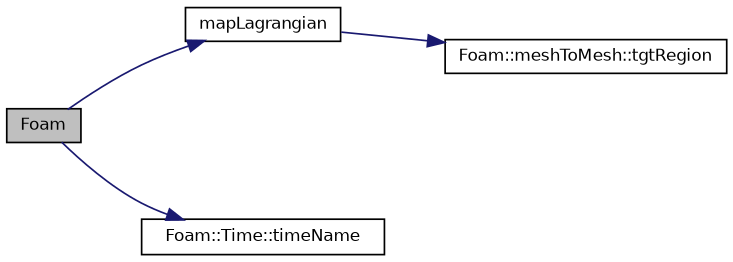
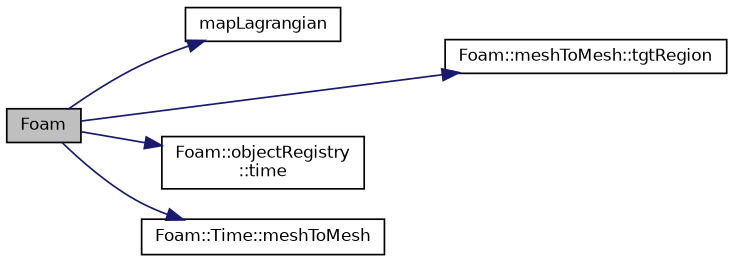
edge "mapLagrangian" -> "Foam::meshToMesh::tgtRegion": now "Foam" -> "Foam::meshToMesh::tgtRegion"
node "Foam::objectRegistry ::time": added
node "Foam::Time::timeName": label "Foam::Time::timeName" -> "Foam::Time::meshToMesh"
